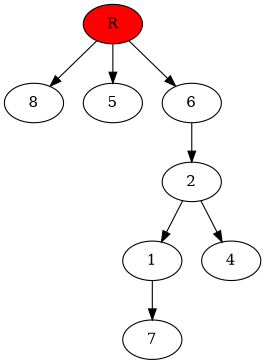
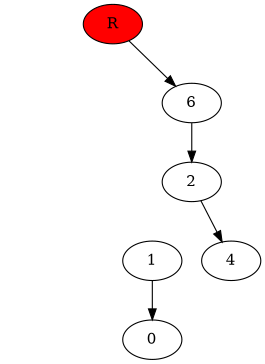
node "8": removed
node "5": removed
edge "2" -> "1": removed
node "7": label "7" -> "0"
